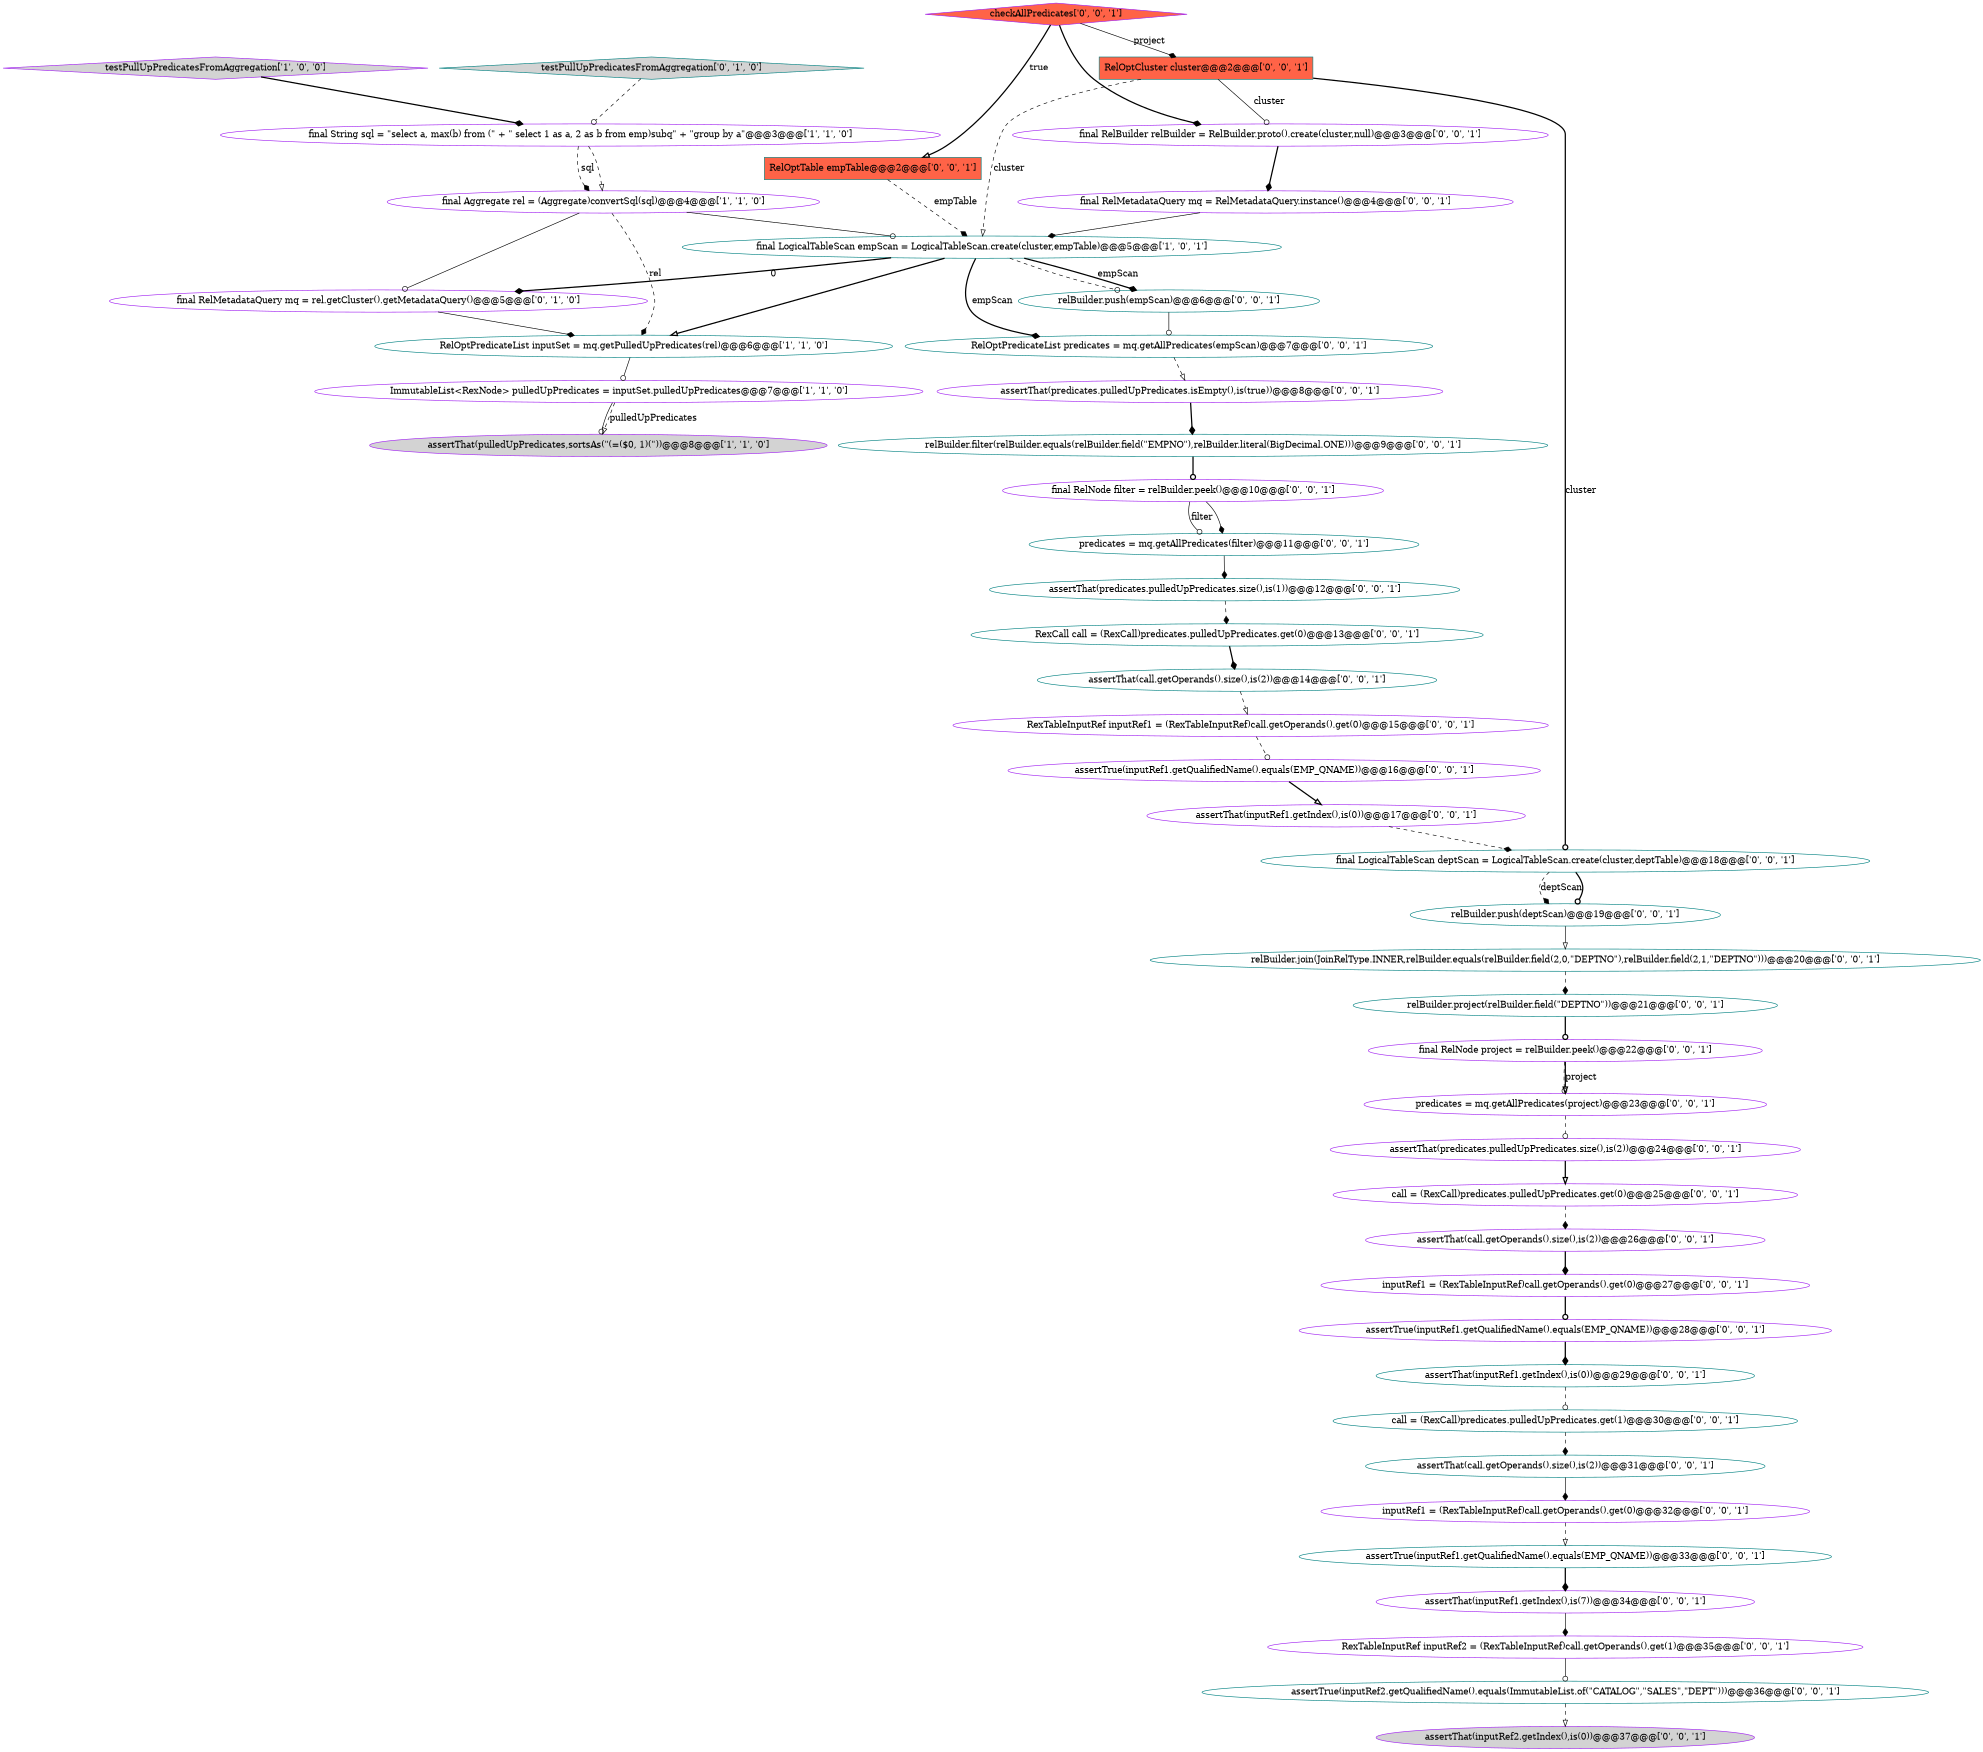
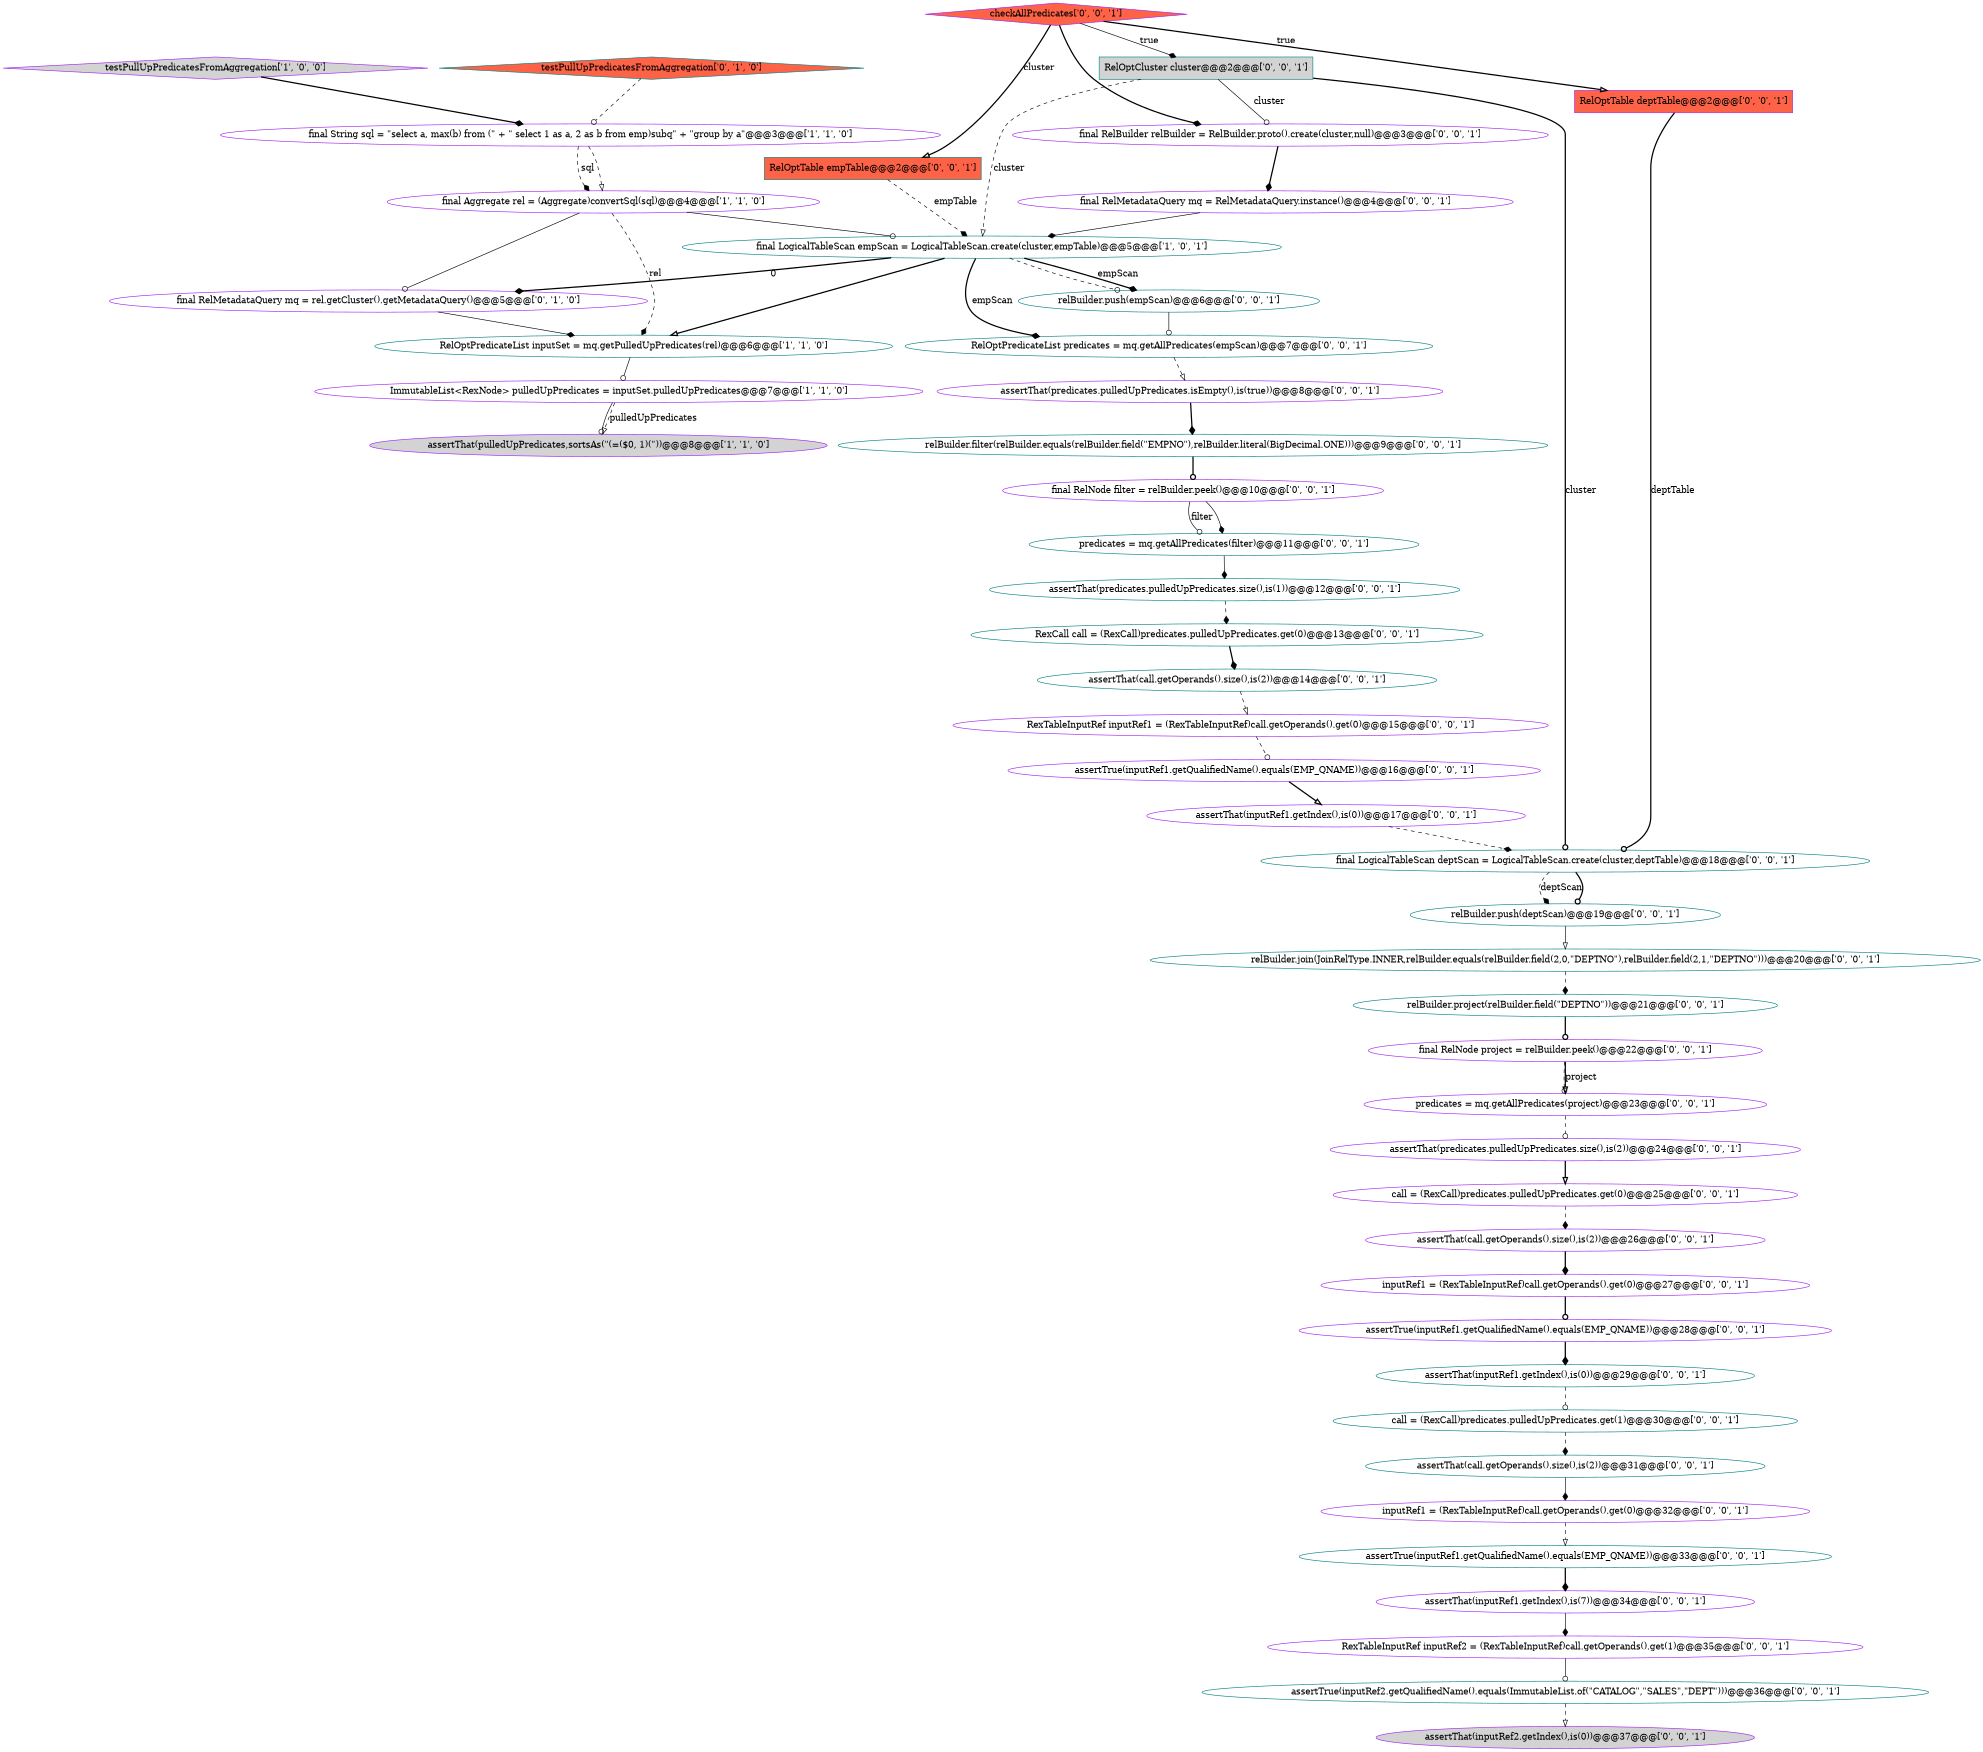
edge "checkAllPredicates['0', '0', '1']" -> "RelOptCluster cluster@@@2@@@['0', '0', '1']": label "project" -> "true"
node "testPullUpPredicatesFromAggregation['0', '1', '0']": fillcolor lightgray -> tomato
edge "checkAllPredicates['0', '0', '1']" -> "RelOptTable empTable@@@2@@@['0', '0', '1']": label "true" -> "cluster"
node "RelOptCluster cluster@@@2@@@['0', '0', '1']": fillcolor tomato -> lightgray
node "RelOptTable deptTable@@@2@@@['0', '0', '1']": added
